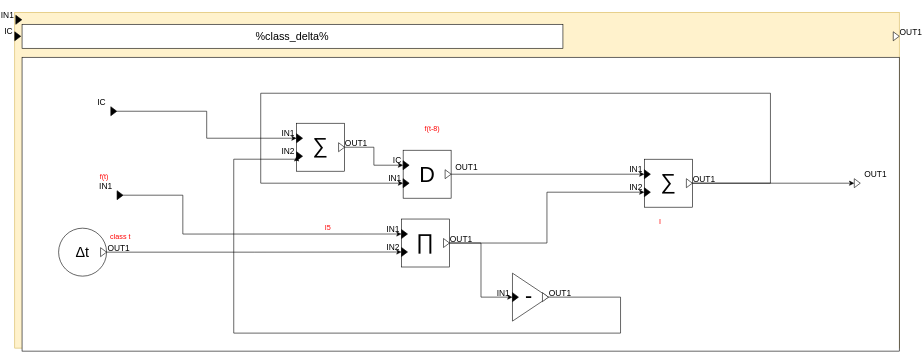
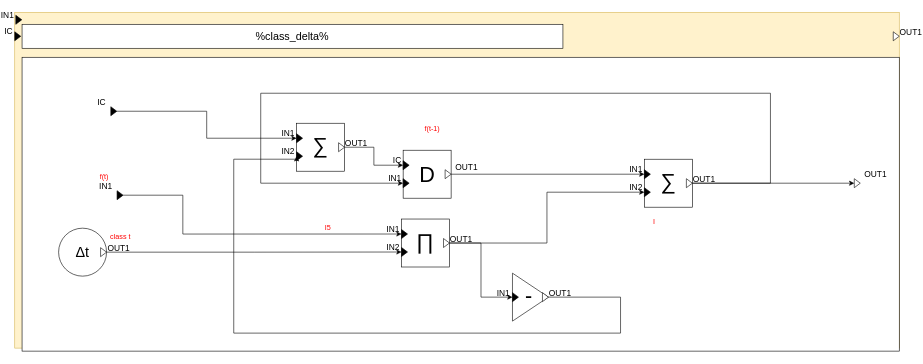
node "f(t-8)": label "f(t-8)" -> "f(t-1)"
node "I": moved (661, 222) -> (655, 222)
